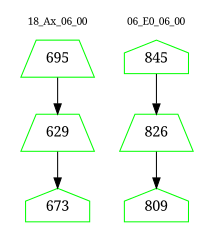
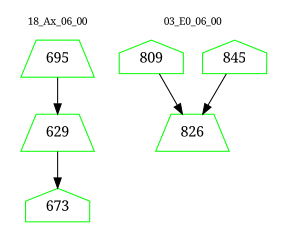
cluster "06_E0_06_00": label "06_E0_06_00" -> "03_E0_06_00"
edge "826" -> "809": reversed
